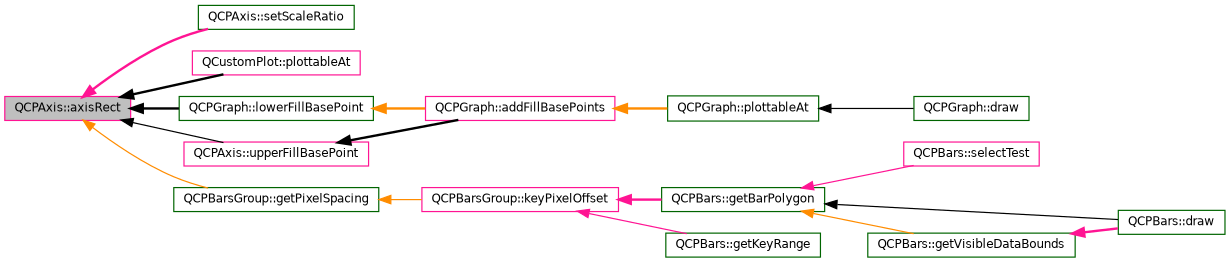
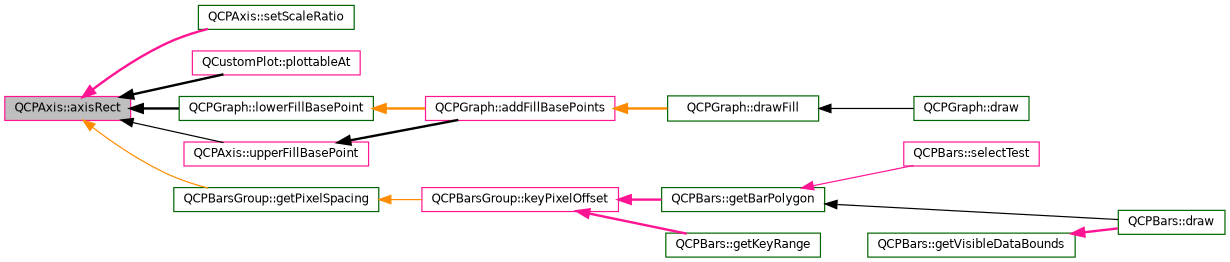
node "QCPGraph::plottableAt": label "QCPGraph::plottableAt" -> "QCPGraph::drawFill"
edge "QCPBars::getKeyRange" -> "QCPBarsGroup::keyPixelOffset": style solid -> bold
edge "QCPBars::getVisibleDataBounds" -> "QCPBars::getBarPolygon": removed
